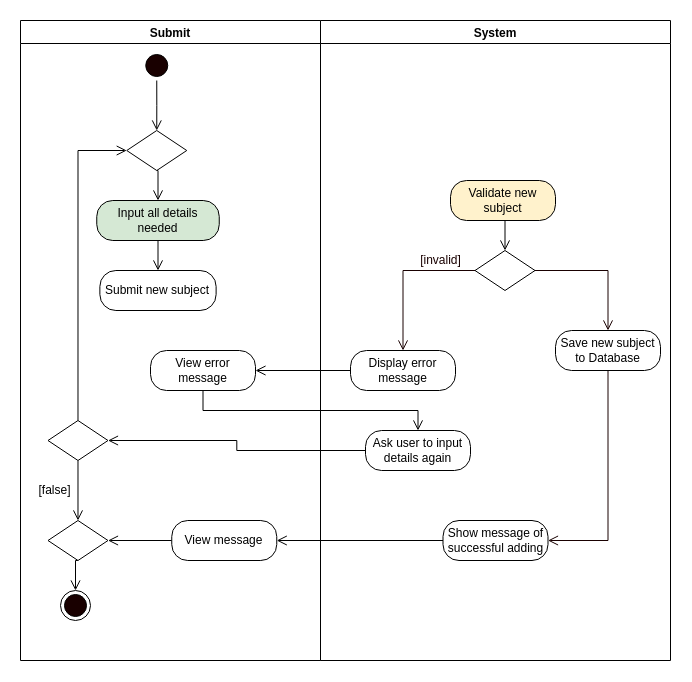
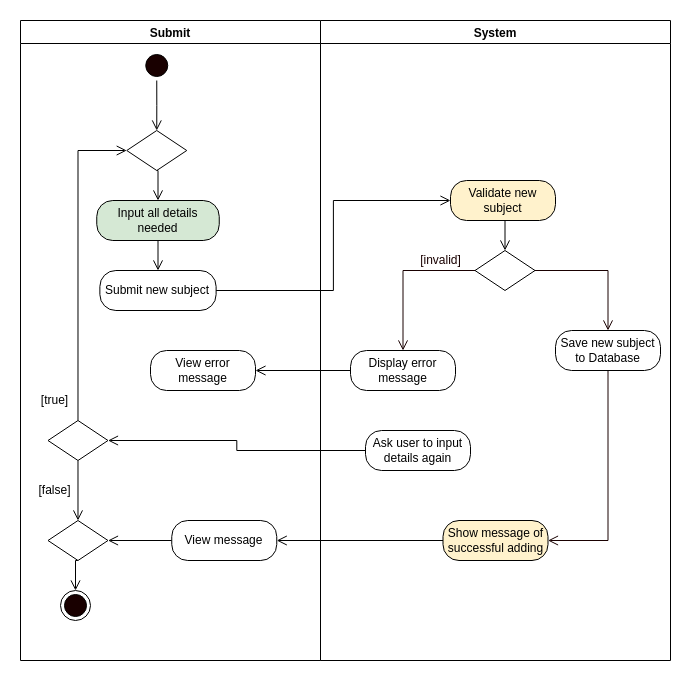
edge "Submit new subject" -> "Validate new subject": added
node "[true]": added
edge "View error message" -> "Ask user to input details again": removed
node "Show message of successful adding": fillcolor #ffffff -> #fff2cc
